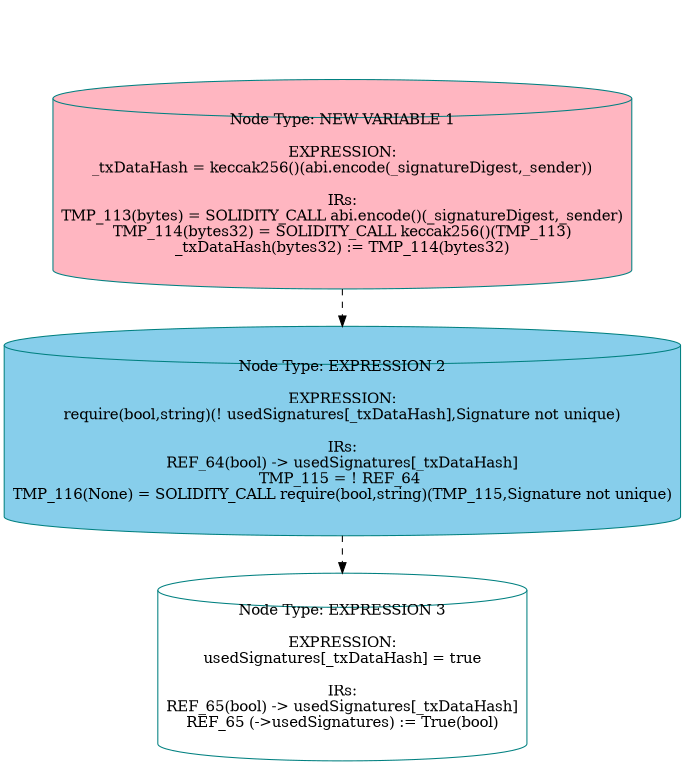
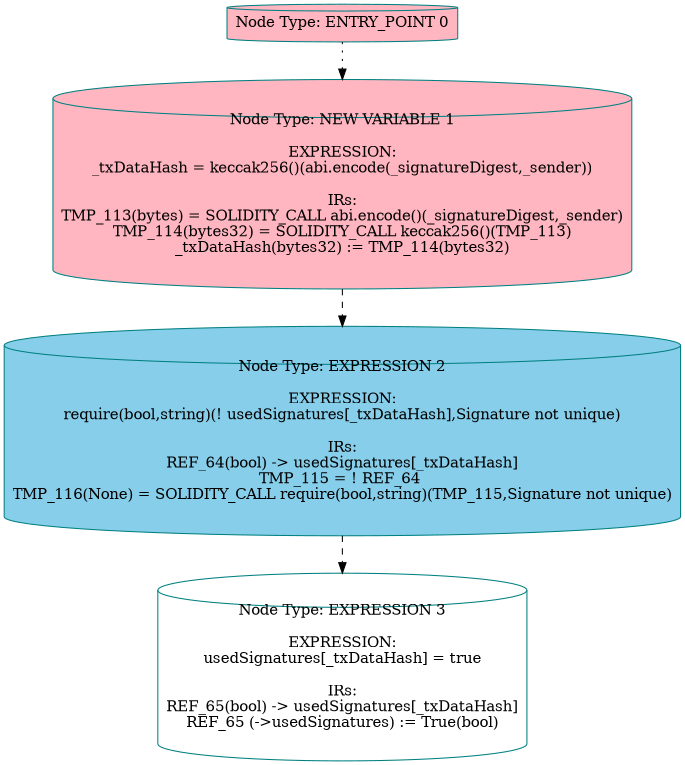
node "Node Type: ENTRY_POINT 0": added
